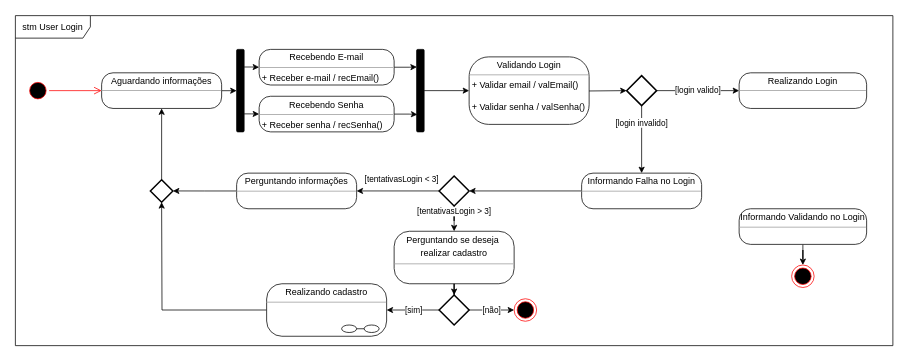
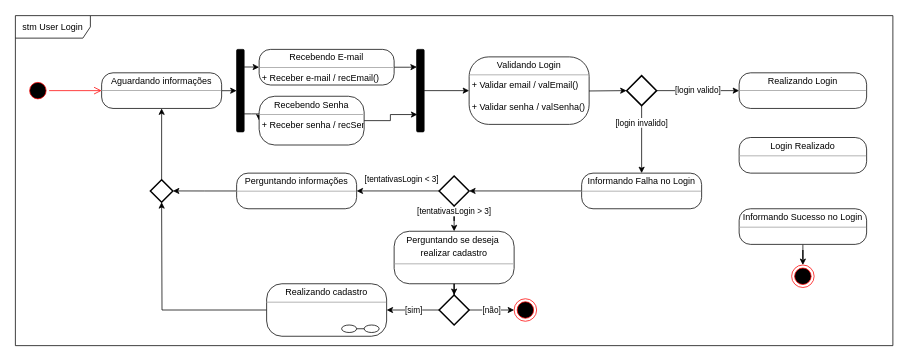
node "Recebendo Senha + Receber senha / recSenha()": size 135x36 -> 105x49
node "Login Realizado": added
node "Informando Validando no Login": label "Informando Validando no Login" -> "Informando Sucesso no Login"
